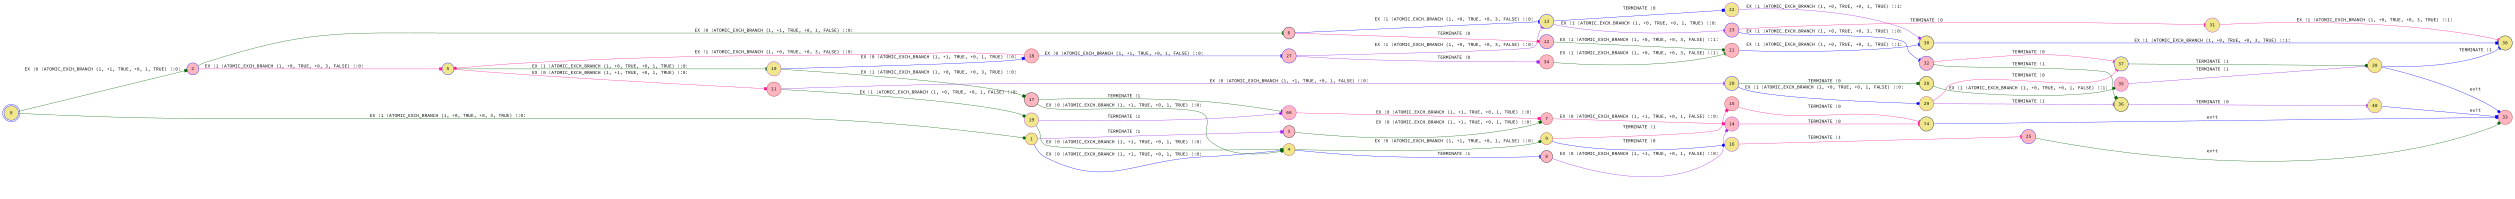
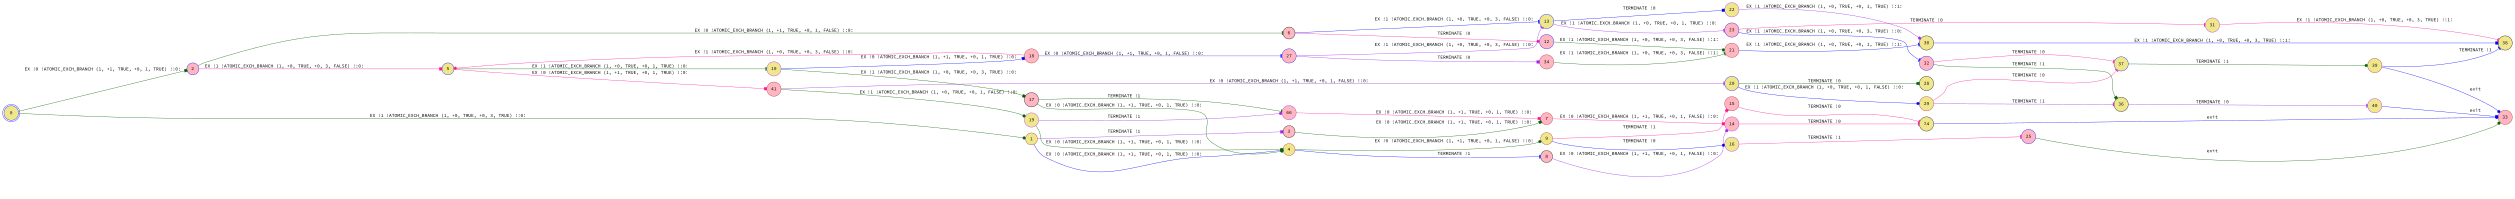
node "35": removed
node "11": label "11" -> "41"
